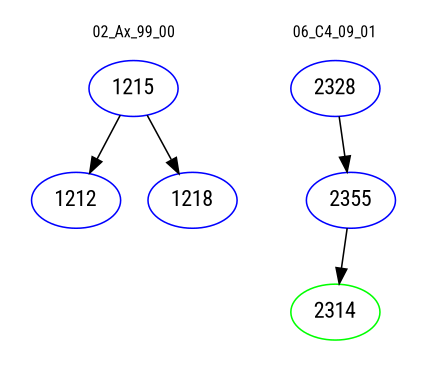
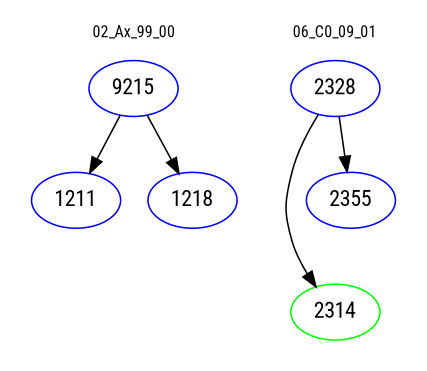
cluster "06_C4_09_01": label "06_C4_09_01" -> "06_C0_09_01"
node "1215": label "1215" -> "9215"
node "1212": label "1212" -> "1211"
edge "2355" -> "2314": now "2328" -> "2314"
